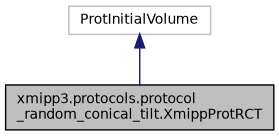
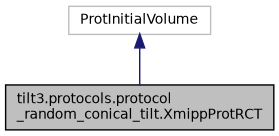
node "xmipp3.protocols.protocol _random_conical_tilt.XmippProtRCT": label "xmipp3.protocols.protocol _random_conical_tilt.XmippProtRCT" -> "tilt3.protocols.protocol _random_conical_tilt.XmippProtRCT"
